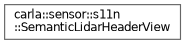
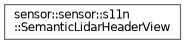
node "carla::sensor::s11n ::SemanticLidarHeaderView": label "carla::sensor::s11n ::SemanticLidarHeaderView" -> "sensor::sensor::s11n ::SemanticLidarHeaderView"
